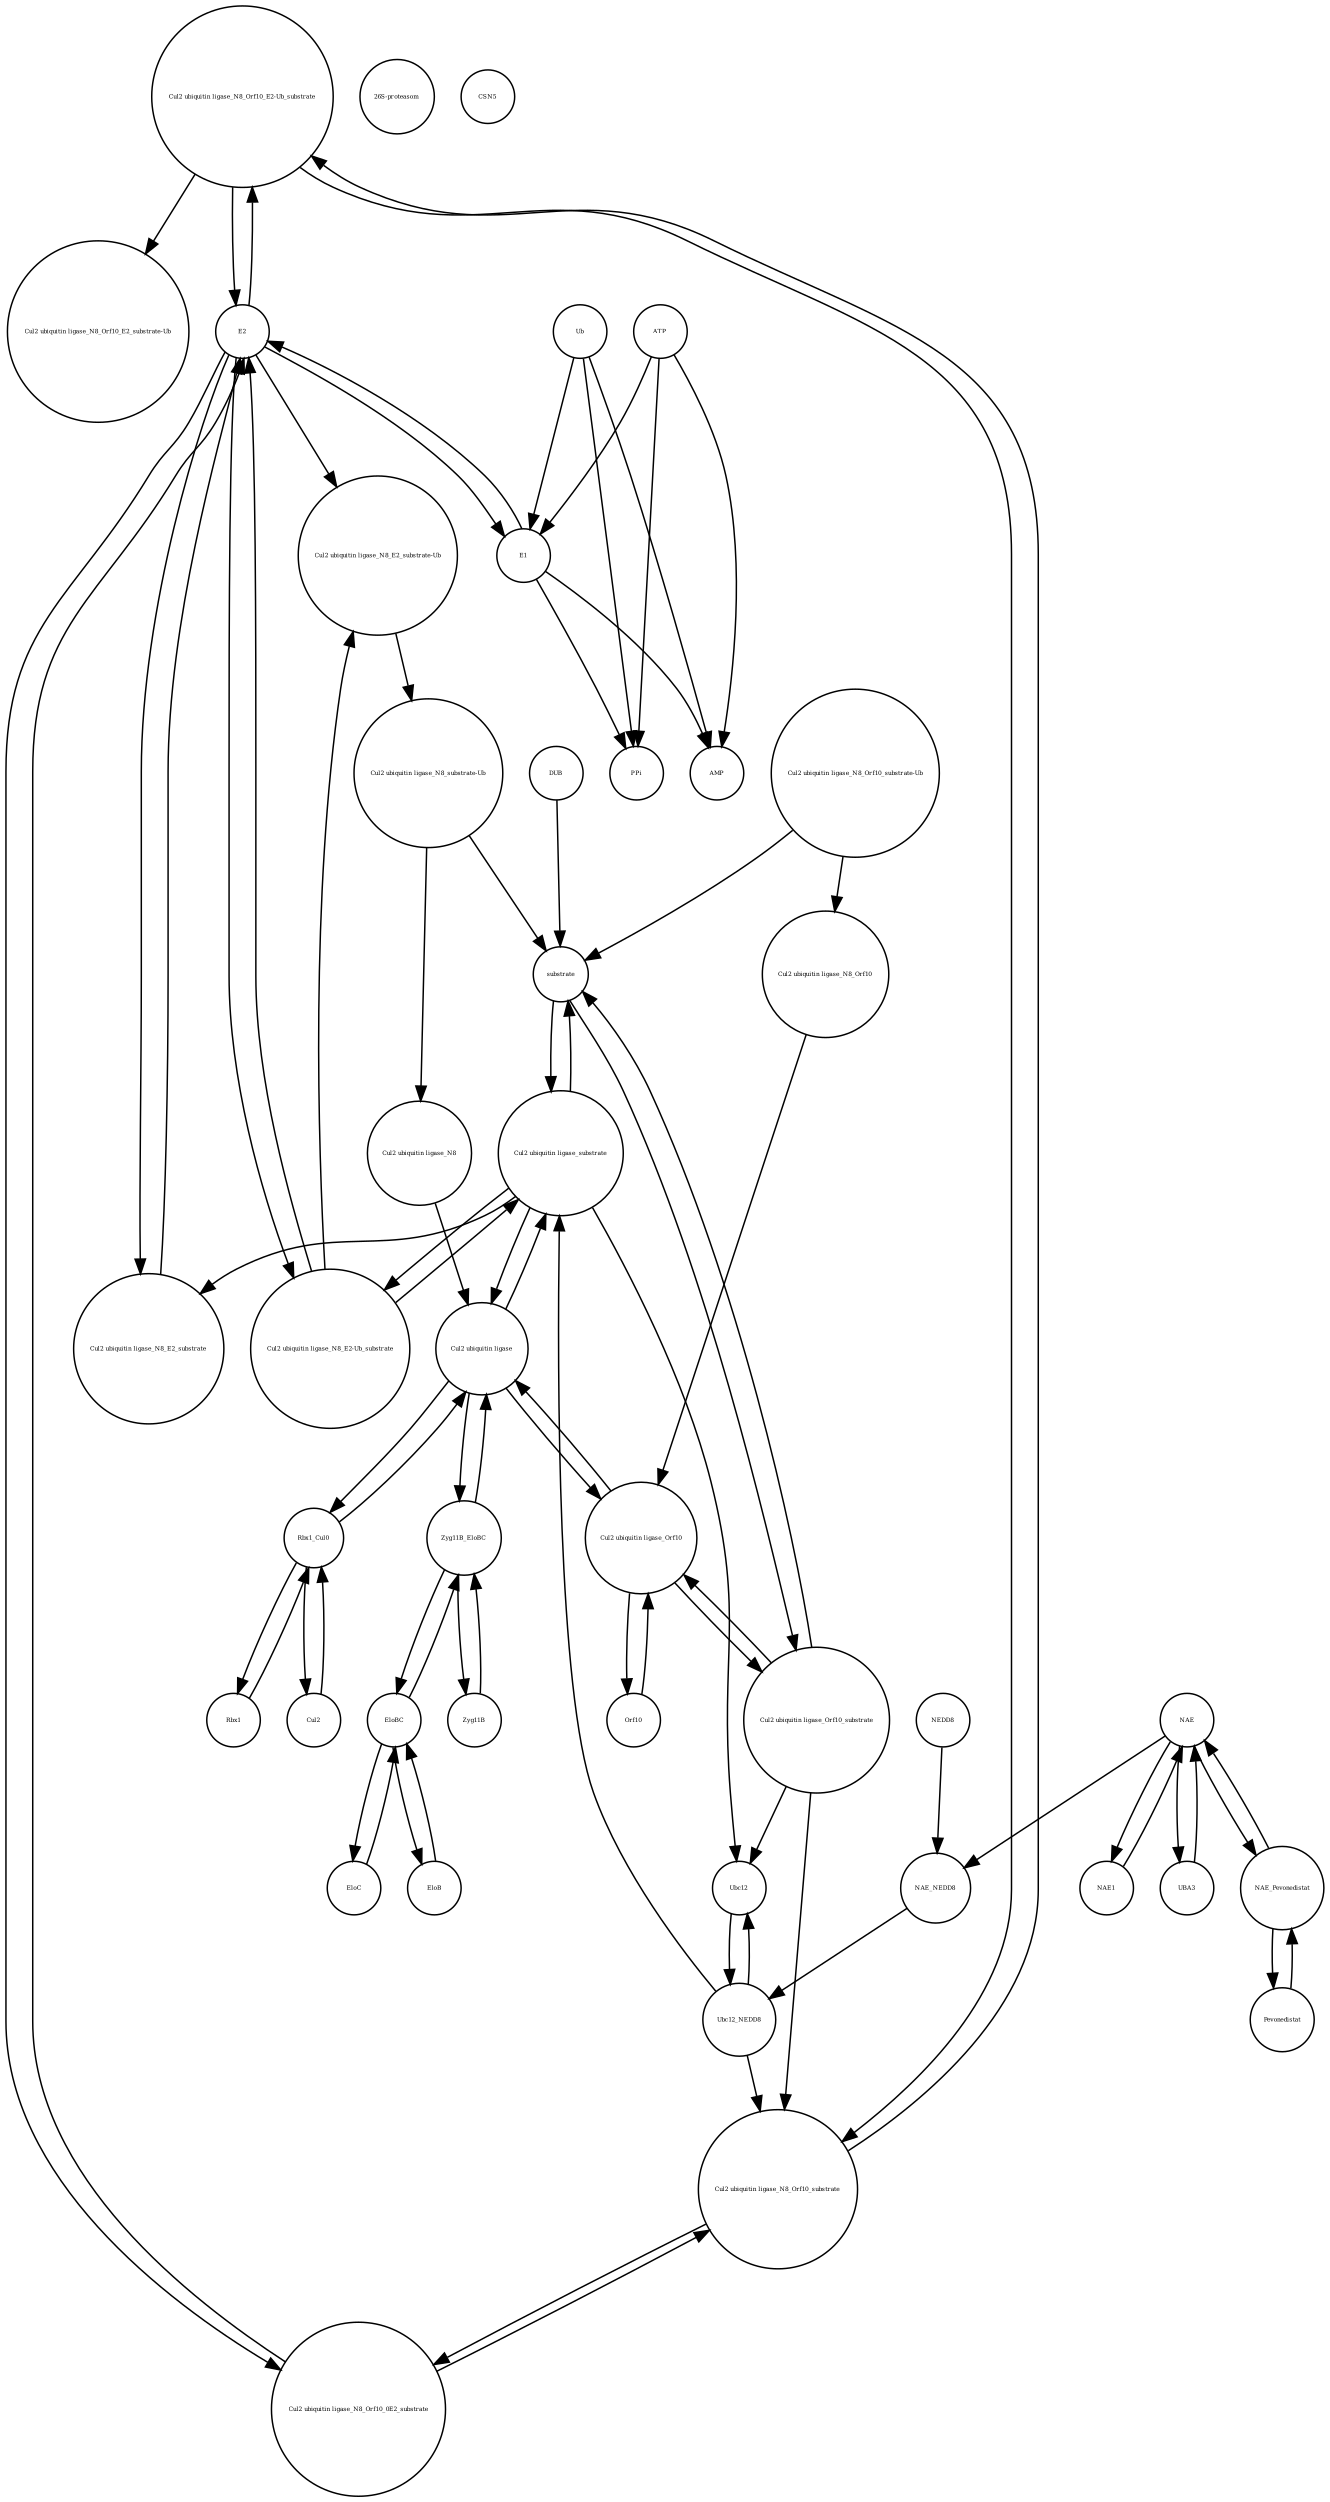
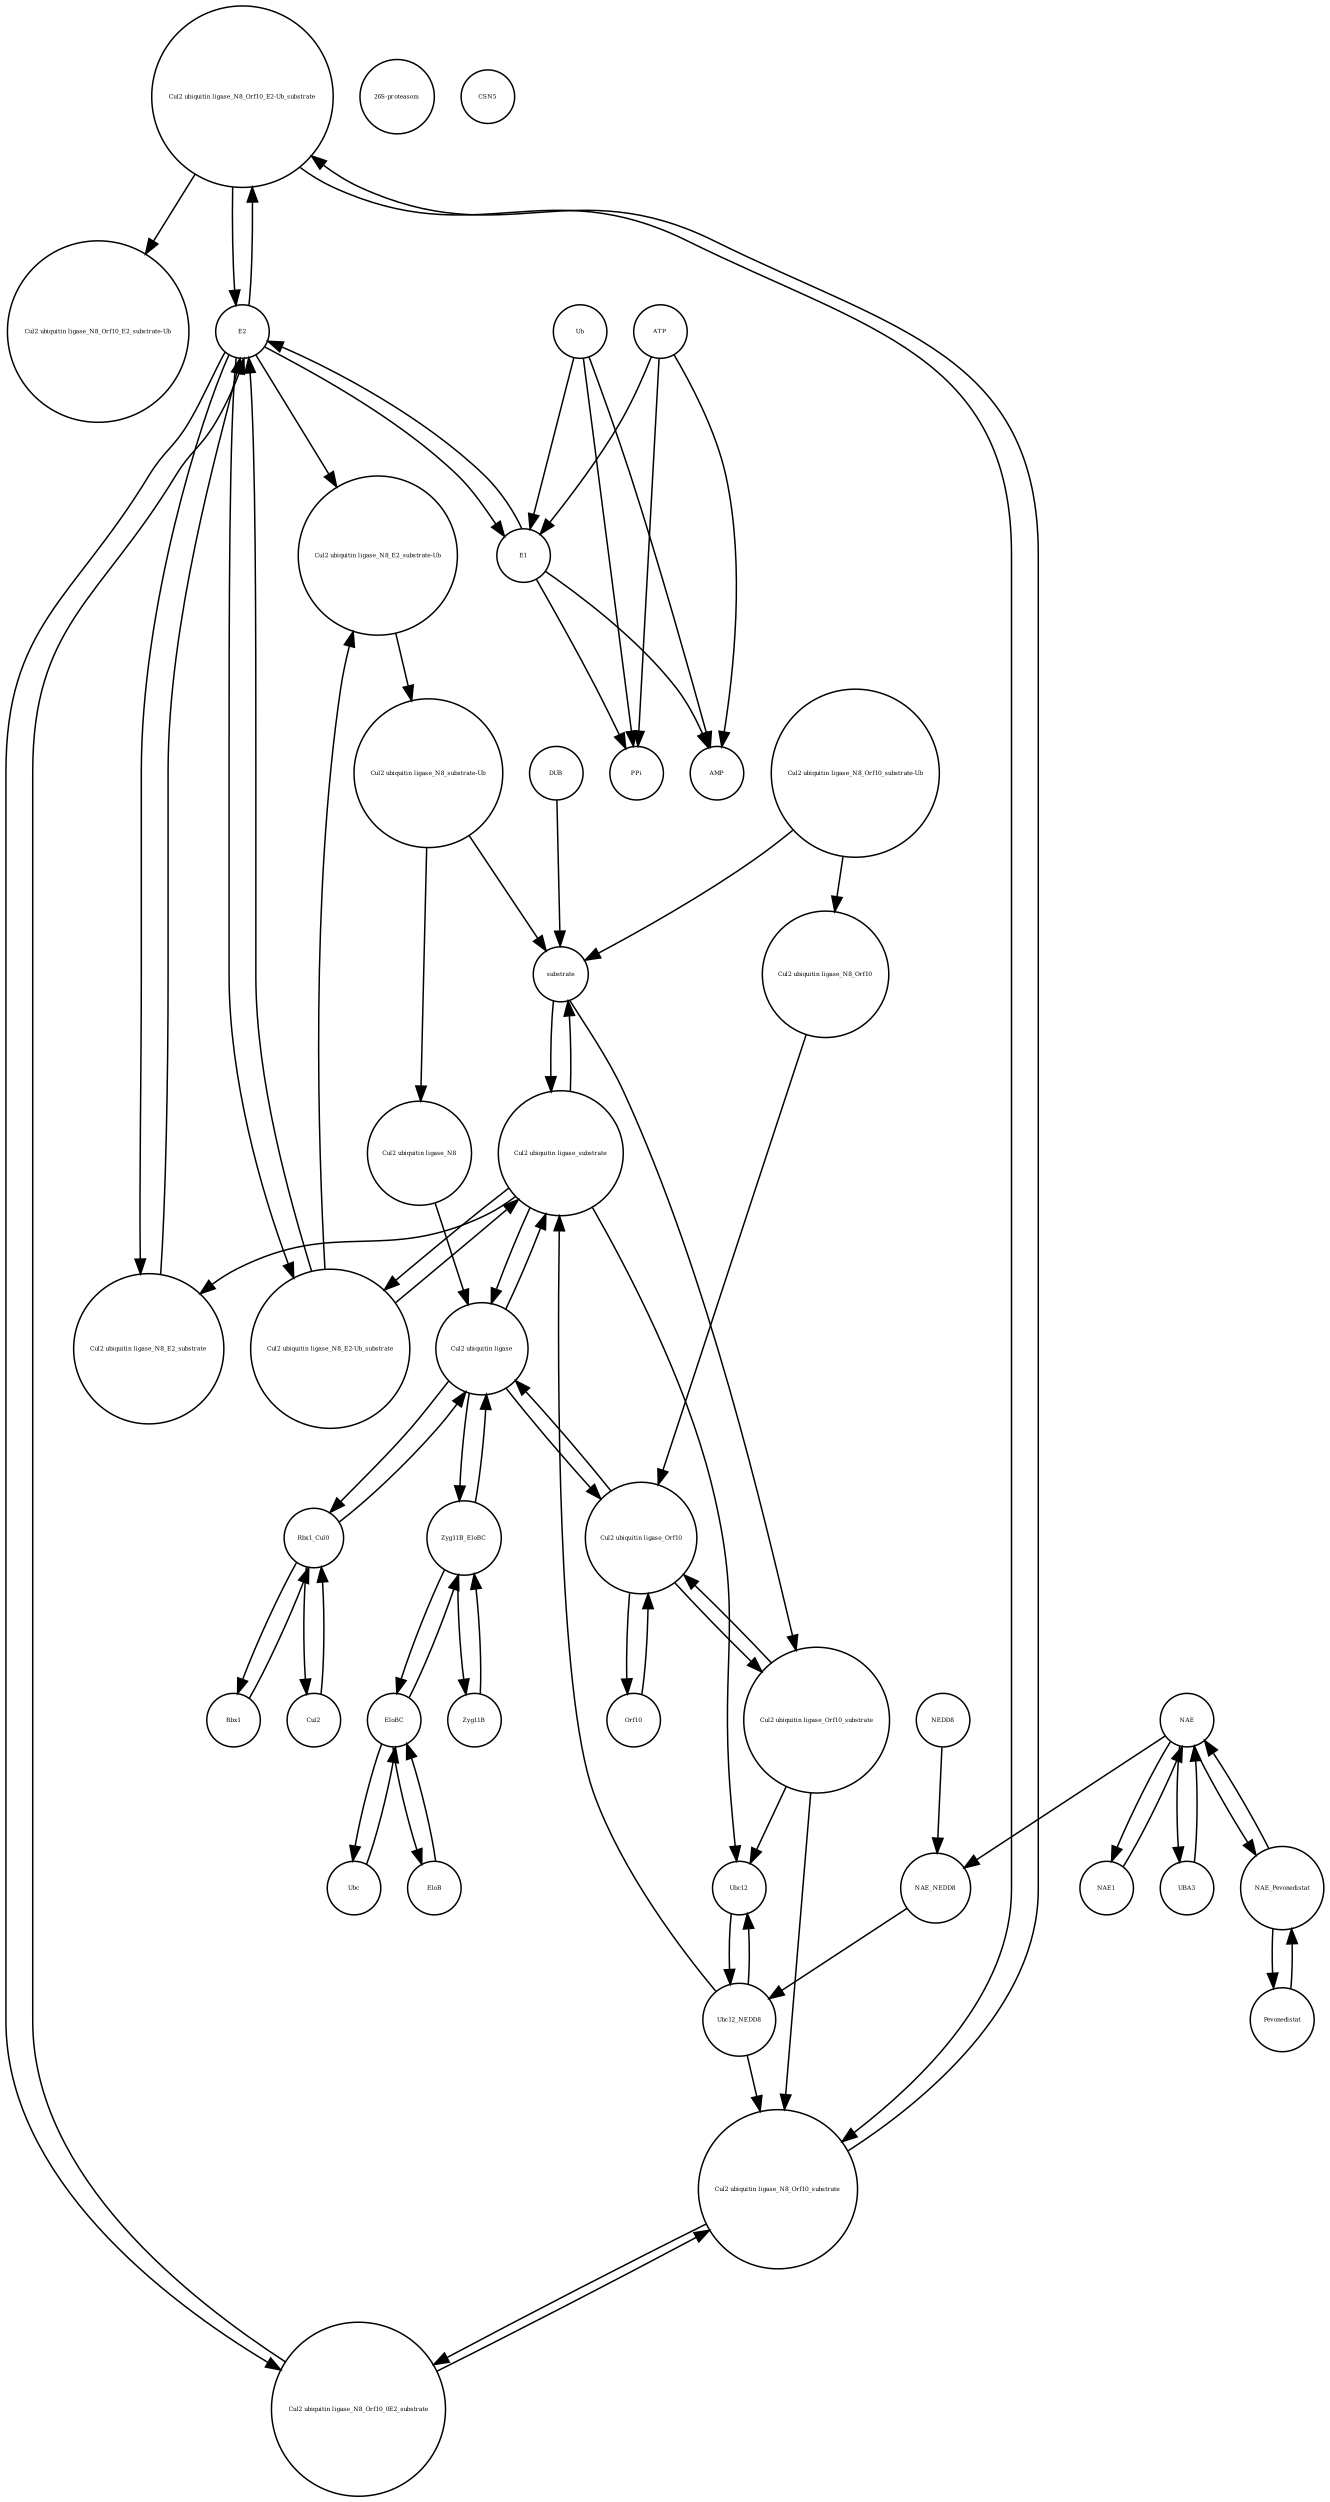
edge "Cul2 ubiquitin ligase_Orf10_substrate" -> "substrate": removed
node "EloC": label "EloC" -> "Ubc"
